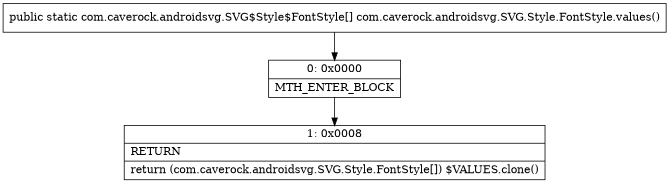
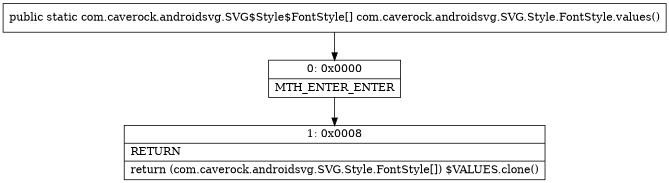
node "0: 0x0000": text "MTH_ENTER_BLOCK" -> "MTH_ENTER_ENTER"
